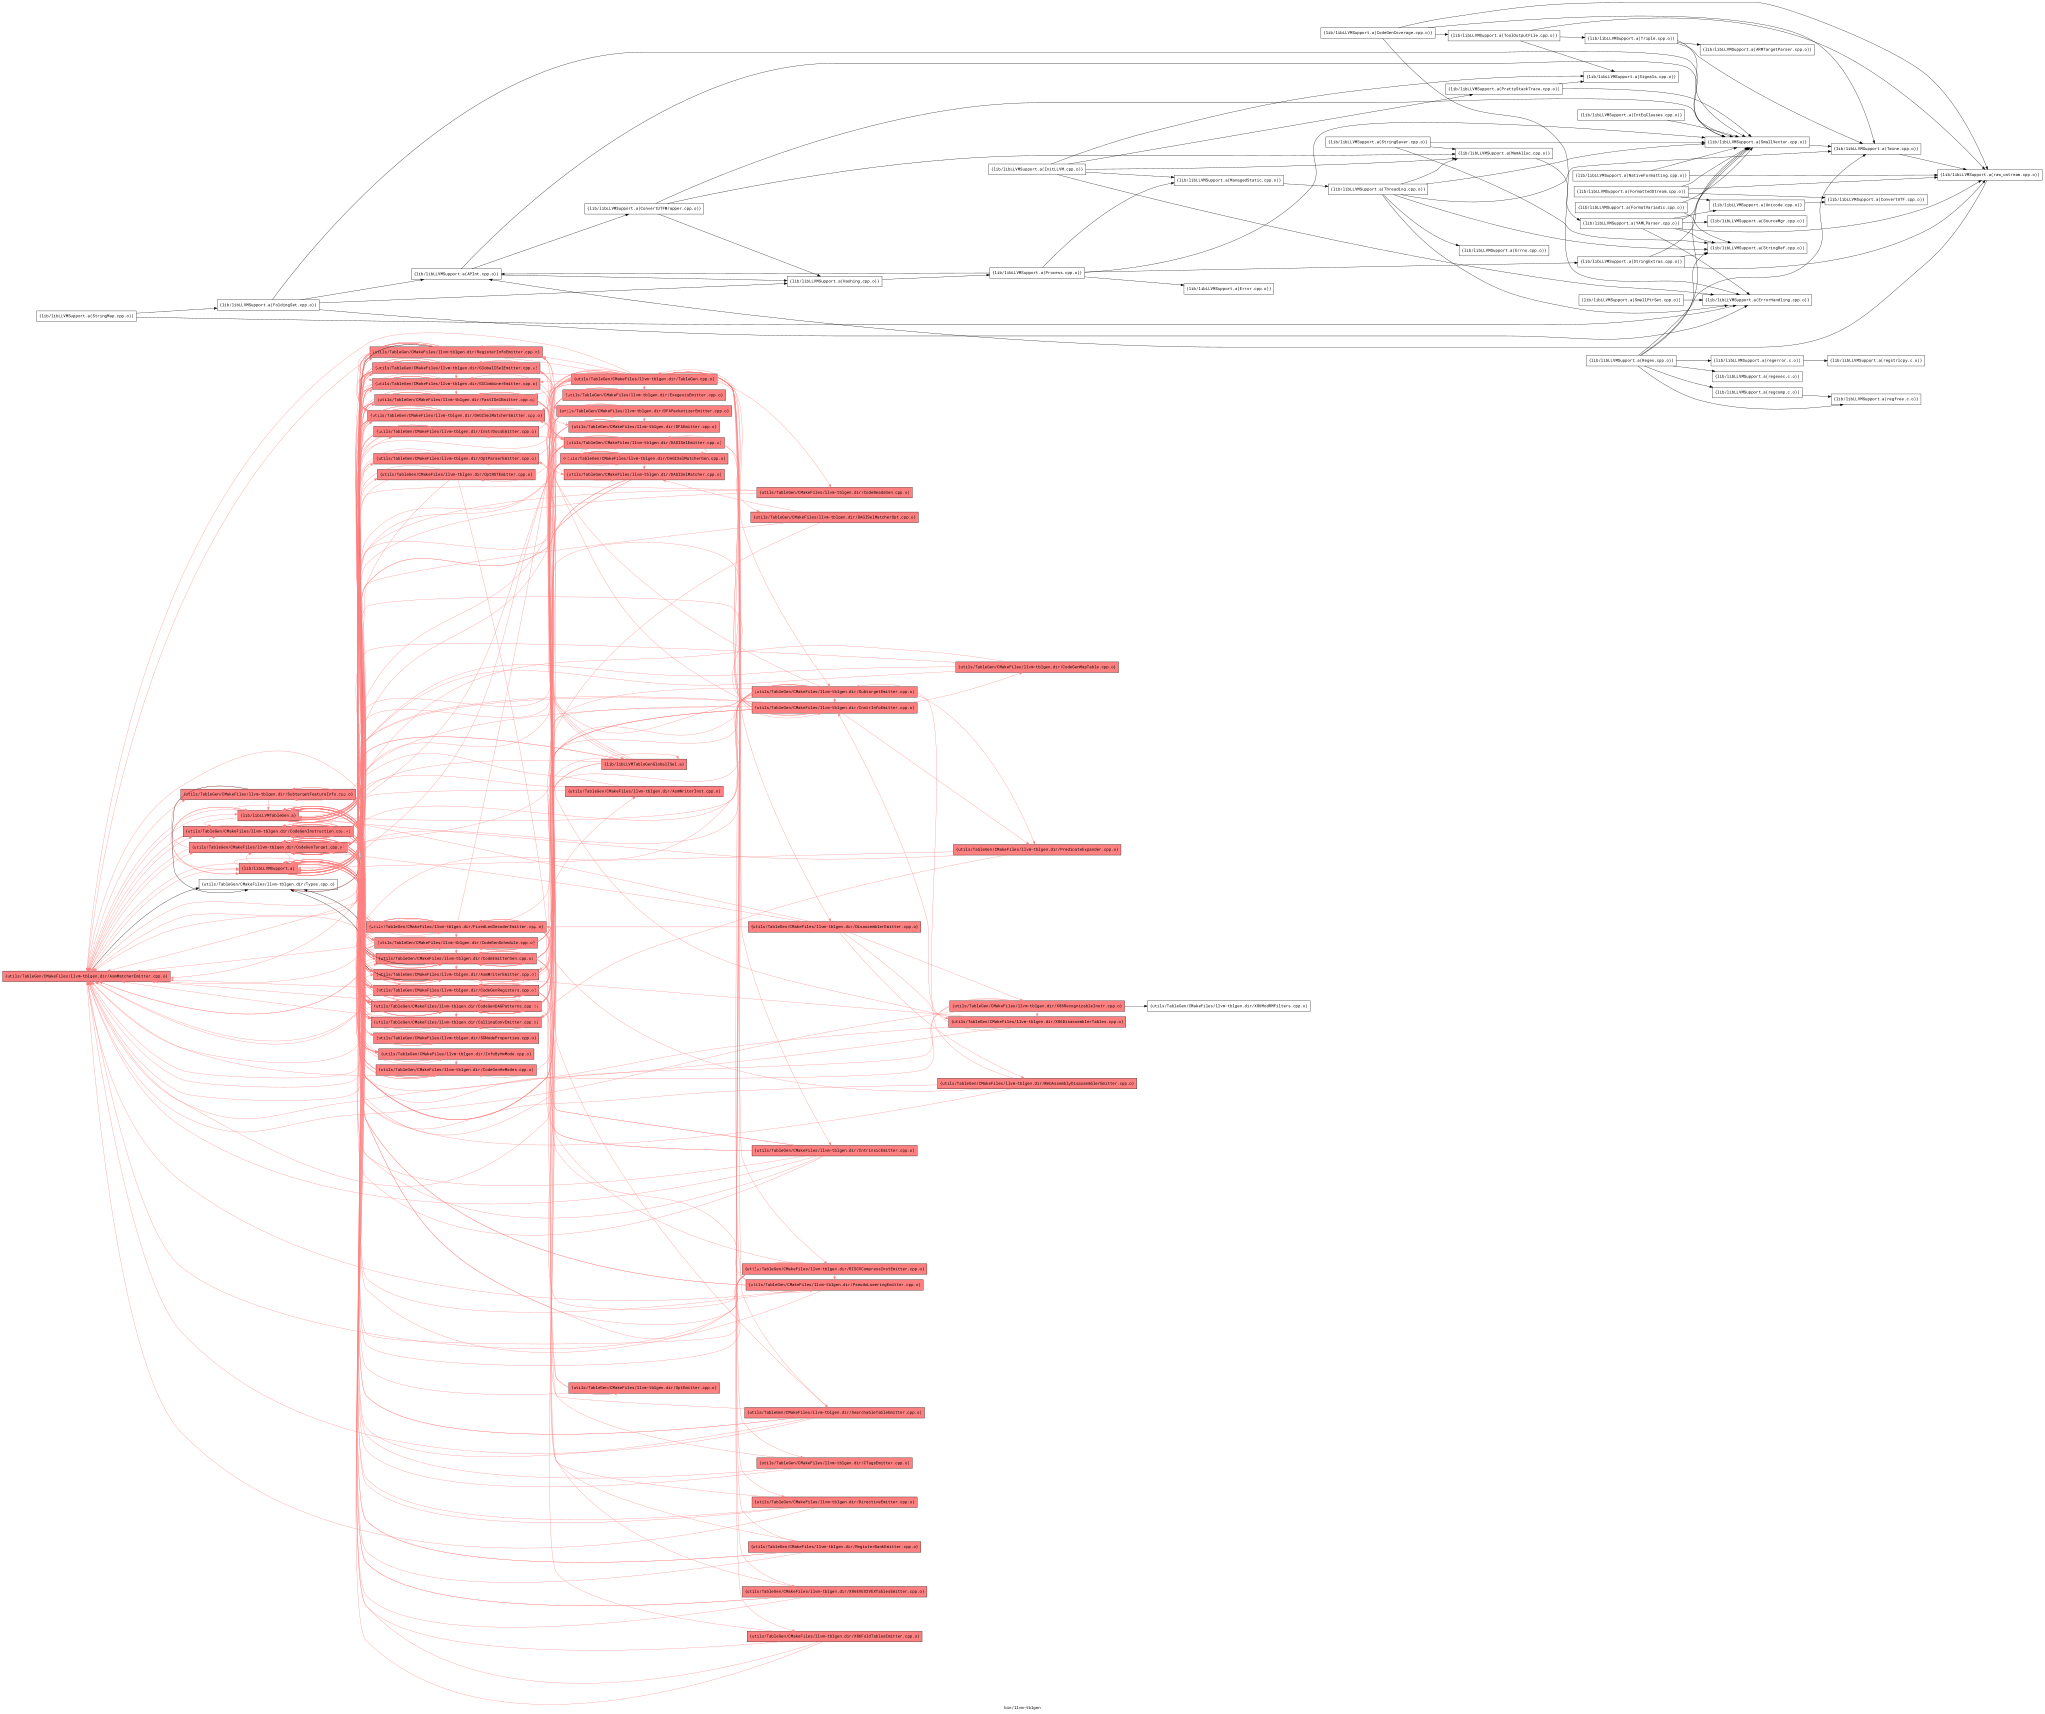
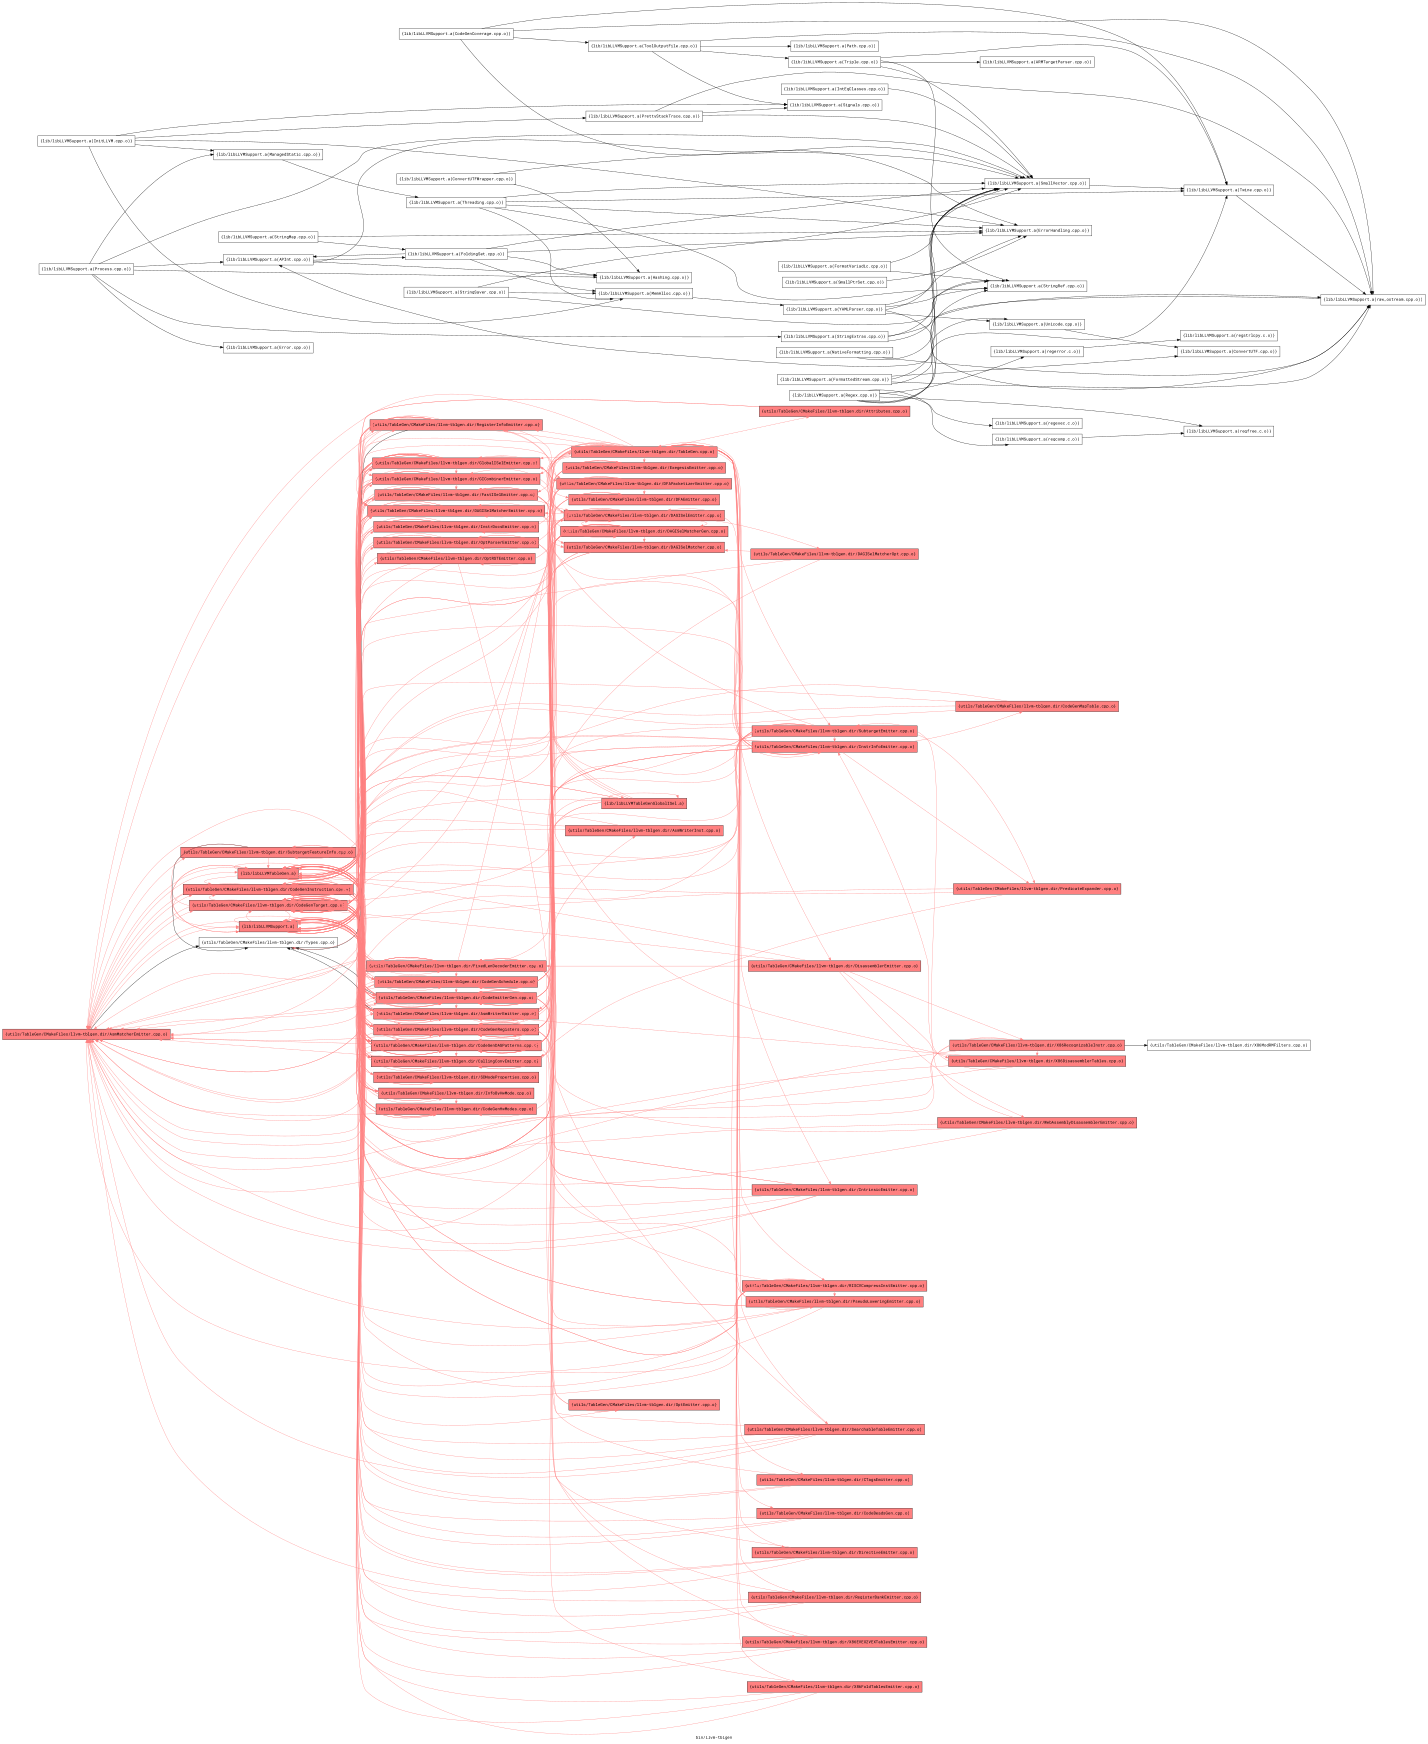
node "{lib/libLLVMSupport.a(Path.cpp.o)}": added
edge "{lib/libLLVMSupport.a(PrettyStackTrace.cpp.o)}" -> "{lib/libLLVMSupport.a(raw_ostream.cpp.o)}": added
edge "{lib/libLLVMSupport.a(ConvertUTFWrapper.cpp.o)}" -> "{lib/libLLVMSupport.a(MemAlloc.cpp.o)}": now "{lib/libLLVMSupport.a(FoldingSet.cpp.o)}" -> "{lib/libLLVMSupport.a(MemAlloc.cpp.o)}"
edge "{lib/libLLVMSupport.a(Triple.cpp.o)}" -> "{lib/libLLVMSupport.a(StringRef.cpp.o)}": added
node "{lib/libLLVMSupport.a(SourceMgr.cpp.o)}": removed
edge "{lib/libLLVMSupport.a(APInt.cpp.o)}" -> "{lib/libLLVMSupport.a(ConvertUTFWrapper.cpp.o)}": now "{lib/libLLVMSupport.a(APInt.cpp.o)}" -> "{lib/libLLVMSupport.a(FoldingSet.cpp.o)}"
node "{lib/libLLVMSupport.a(Errno.cpp.o)}": removed
edge "{lib/libLLVMSupport.a(Hashing.cpp.o)}" -> "{lib/libLLVMSupport.a(Process.cpp.o)}": reversed
node "{utils/TableGen/CMakeFiles/llvm-tblgen.dir/Attributes.cpp.o}": added
